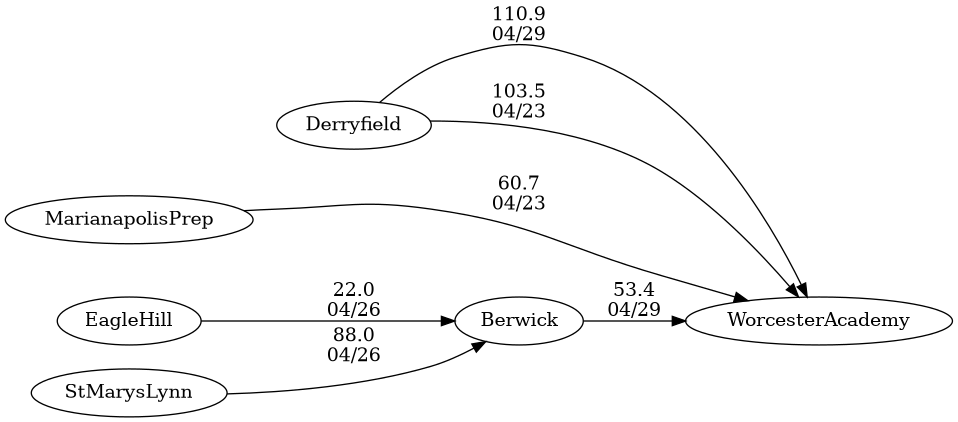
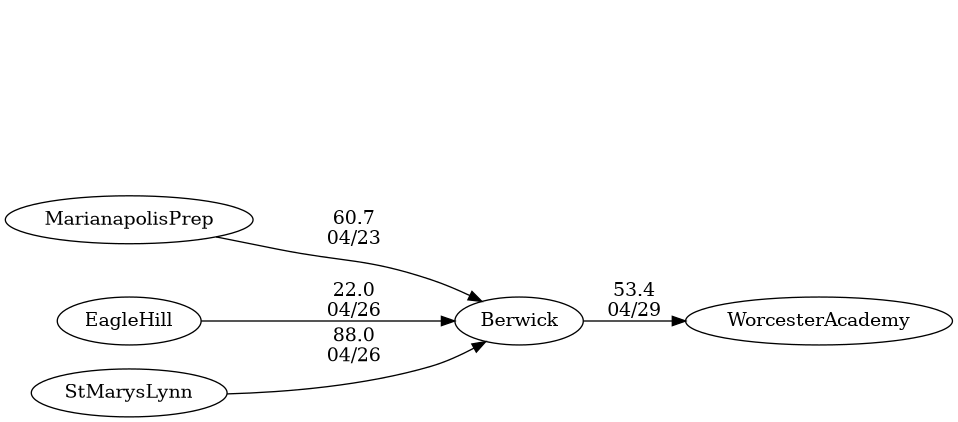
node "Derryfield": removed
edge "MarianapolisPrep" -> "WorcesterAcademy": now "MarianapolisPrep" -> "Berwick"
